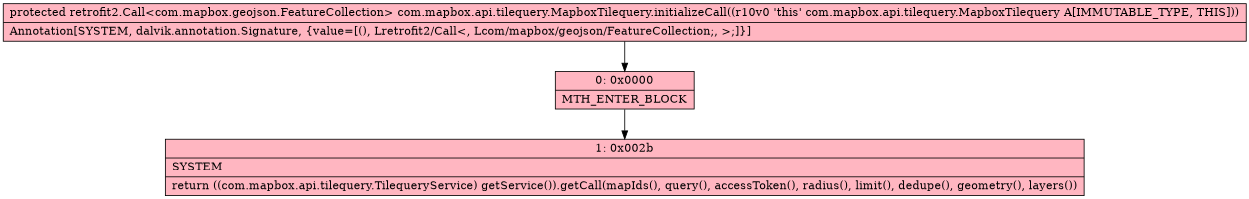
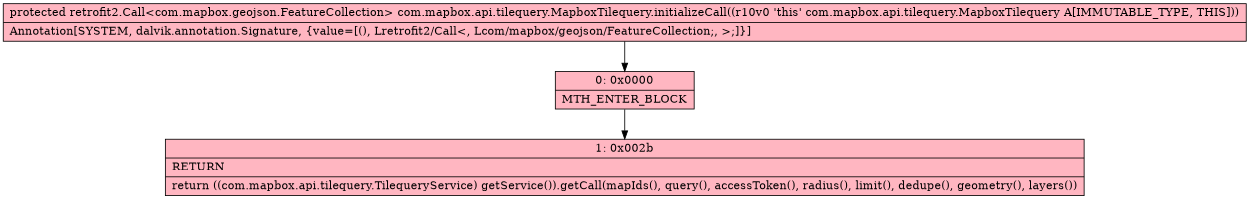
node "1: 0x002b": text "SYSTEM" -> "RETURN"
